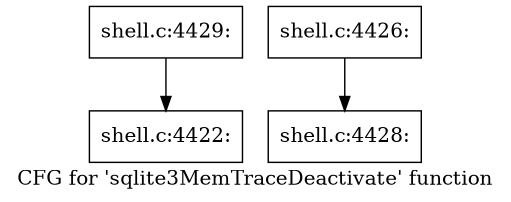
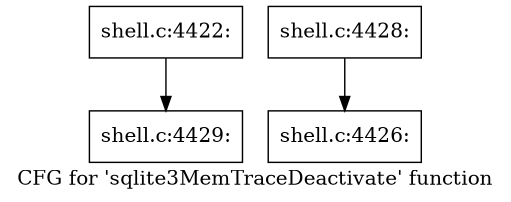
edge "shell.c:4429:" -> "shell.c:4422:": reversed
edge "shell.c:4426:" -> "shell.c:4428:": reversed
